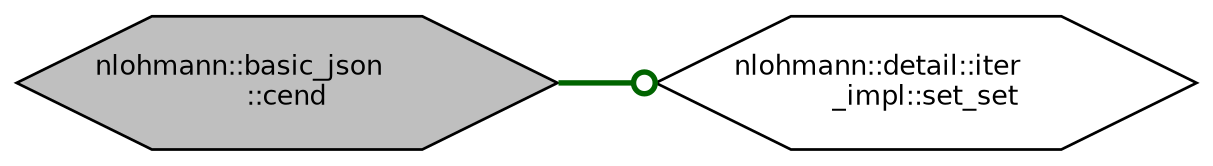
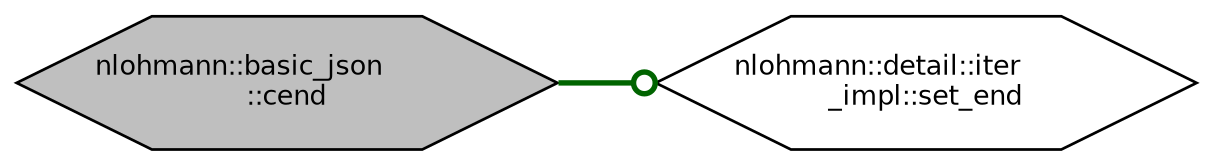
node "nlohmann::detail::iter _impl::set_set": label "nlohmann::detail::iter _impl::set_set" -> "nlohmann::detail::iter _impl::set_end"
